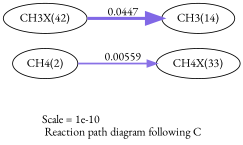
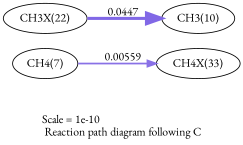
node "CH3X(42)": label "CH3X(42)" -> "CH3X(22)"
node "CH3(14)": label "CH3(14)" -> "CH3(10)"
node "CH4(2)": label "CH4(2)" -> "CH4(7)"
